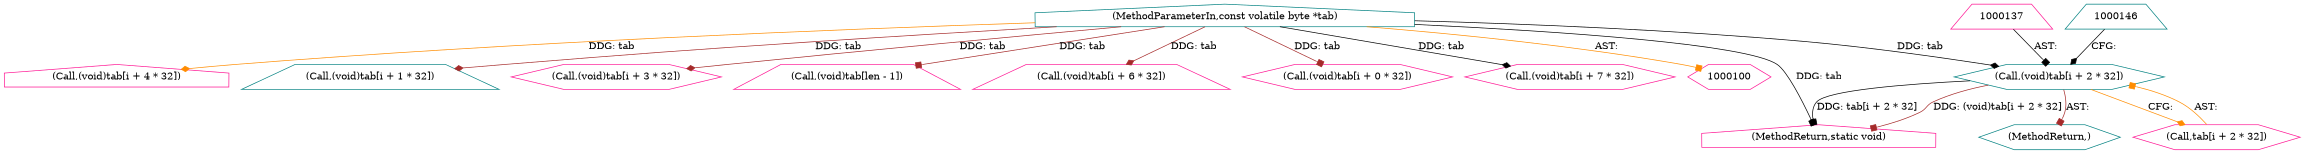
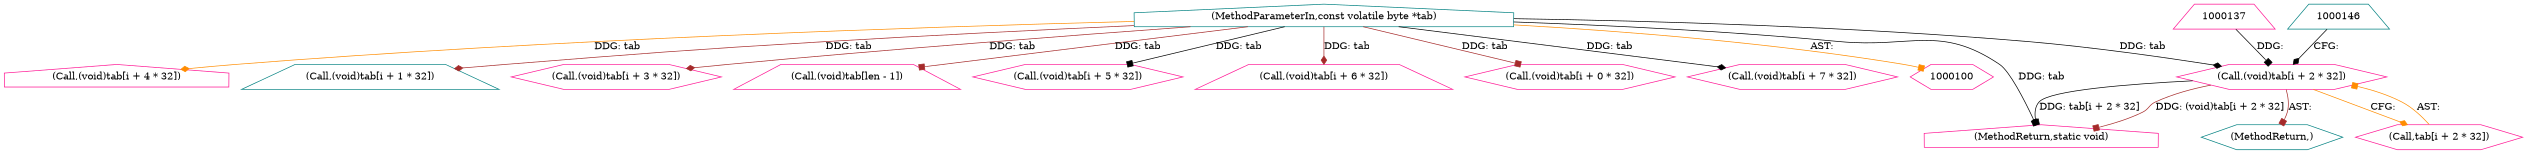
edge "1000137" -> "(Call,(void)tab[i + 2 * 32])": label "AST: " -> "DDG: "
node "(Call,(void)tab[i + 5 * 32])": added
node "(Call,(void)tab[i + 2 * 32])": color teal -> deeppink
